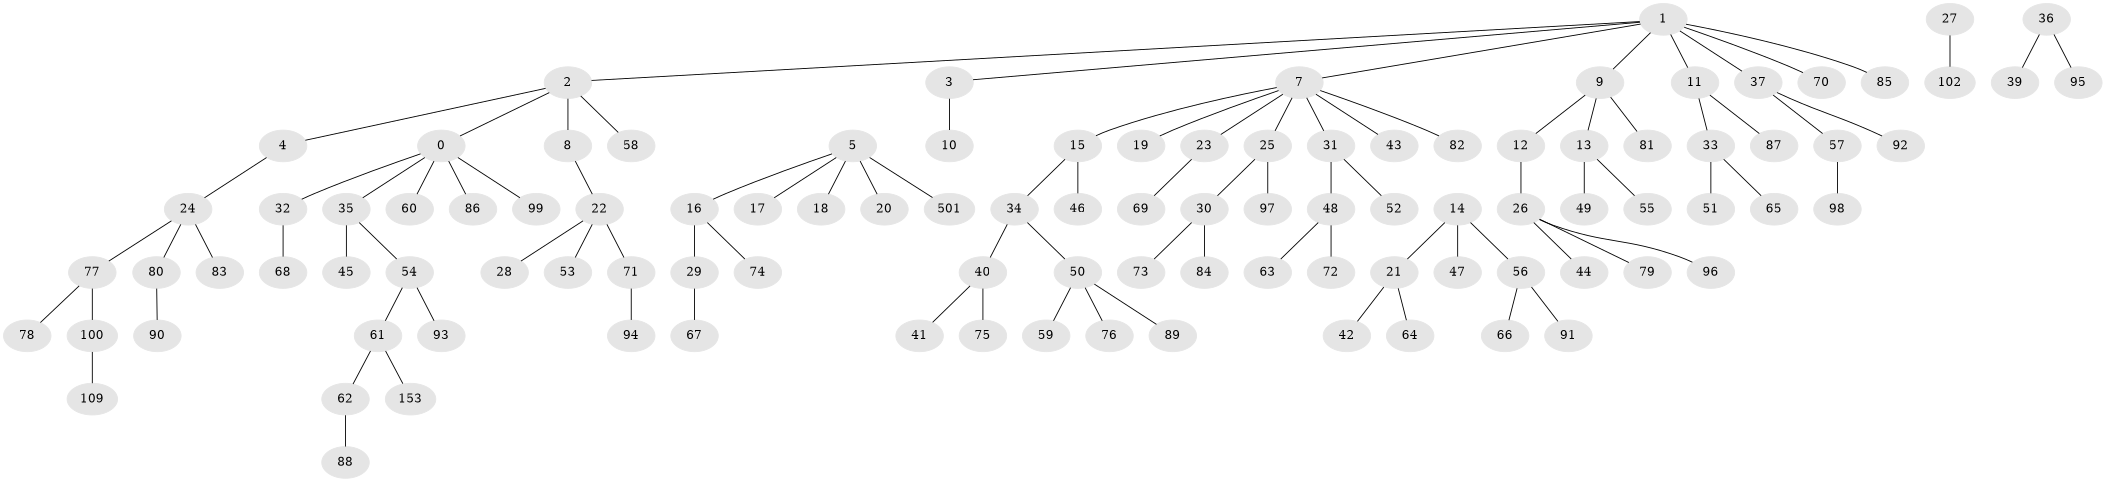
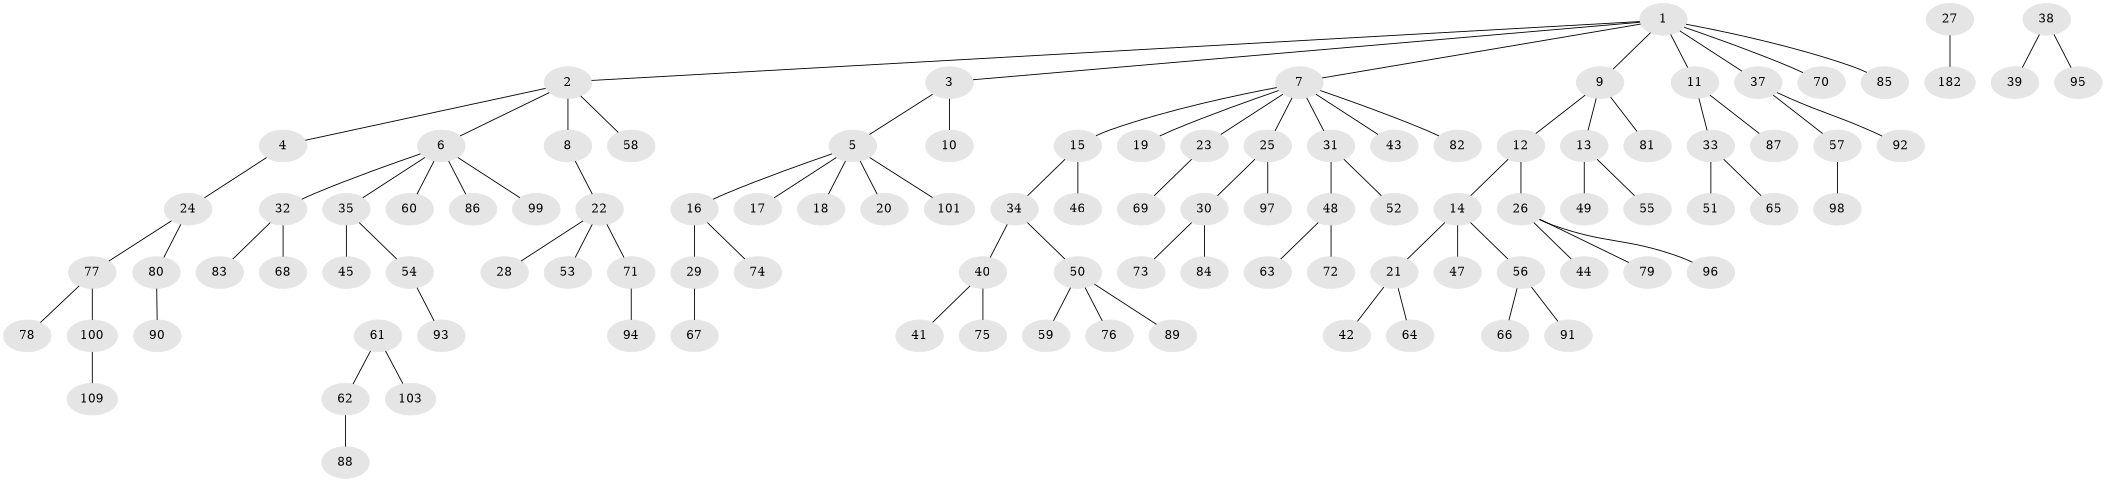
node "36": label "36" -> "38"
node "102": label "102" -> "182"
edge "3" -- "5": added
node "0": label "0" -> "6"
edge "12" -- "14": added
node "501": label "501" -> "101"
edge "24" -- "83": now "32" -- "83"
edge "54" -- "61": removed
node "153": label "153" -> "103"
